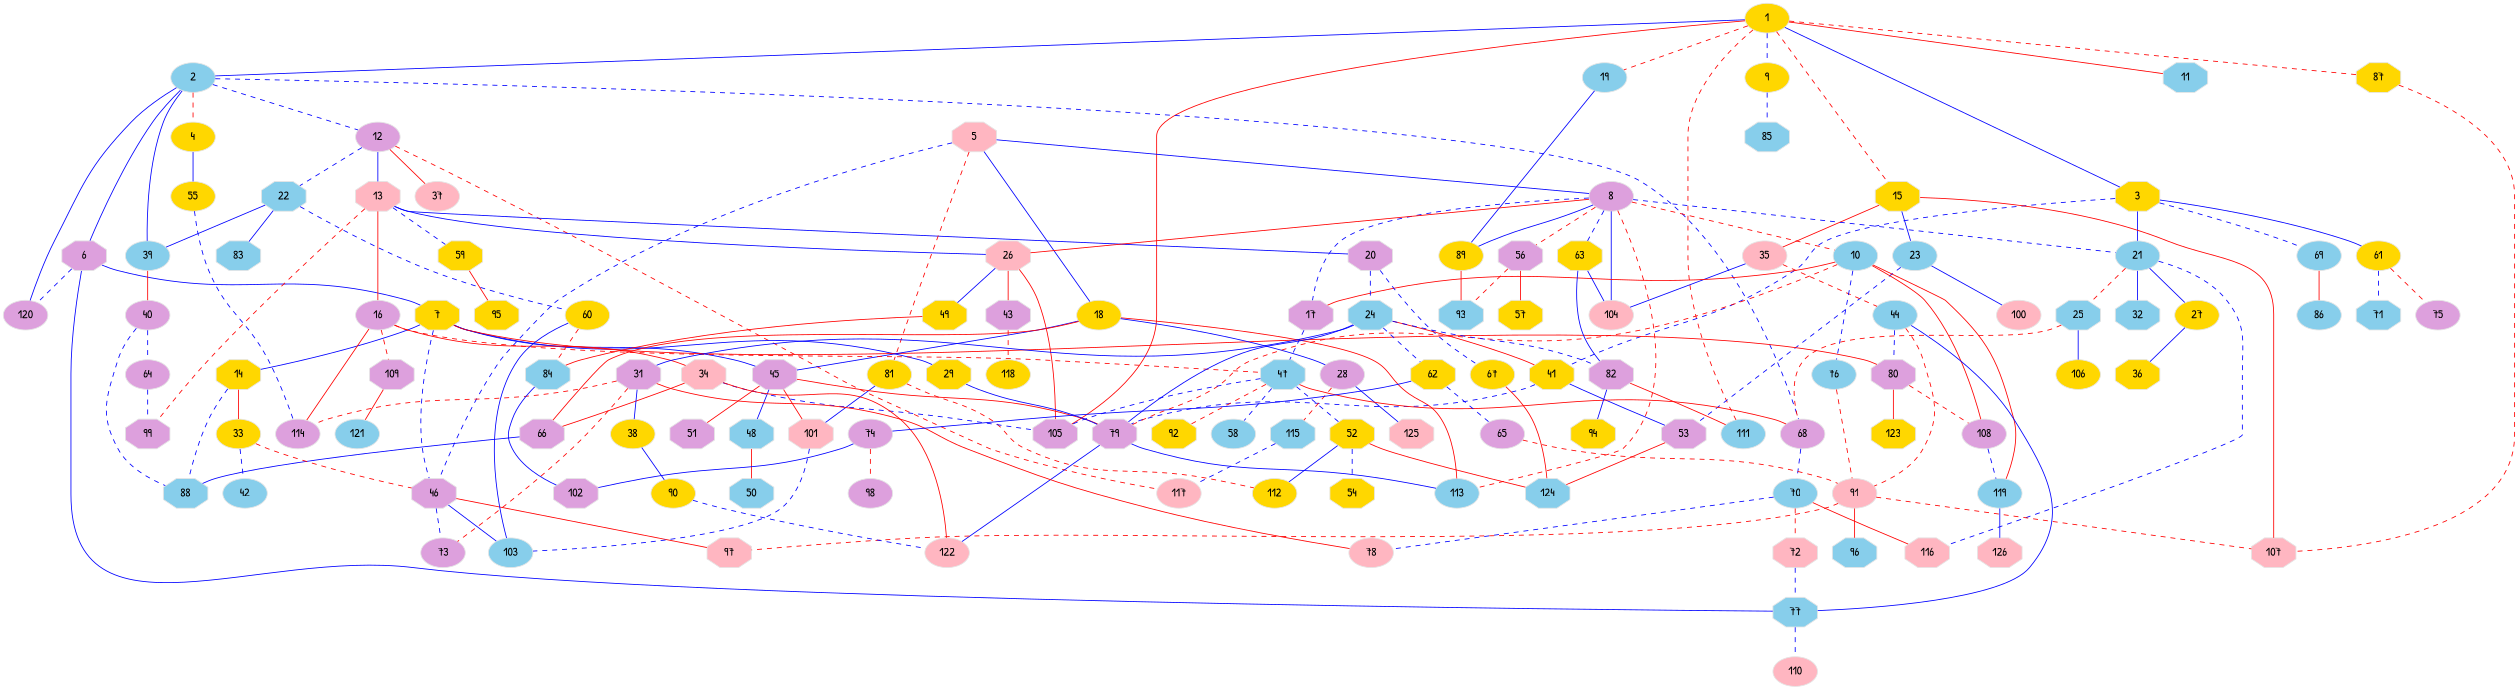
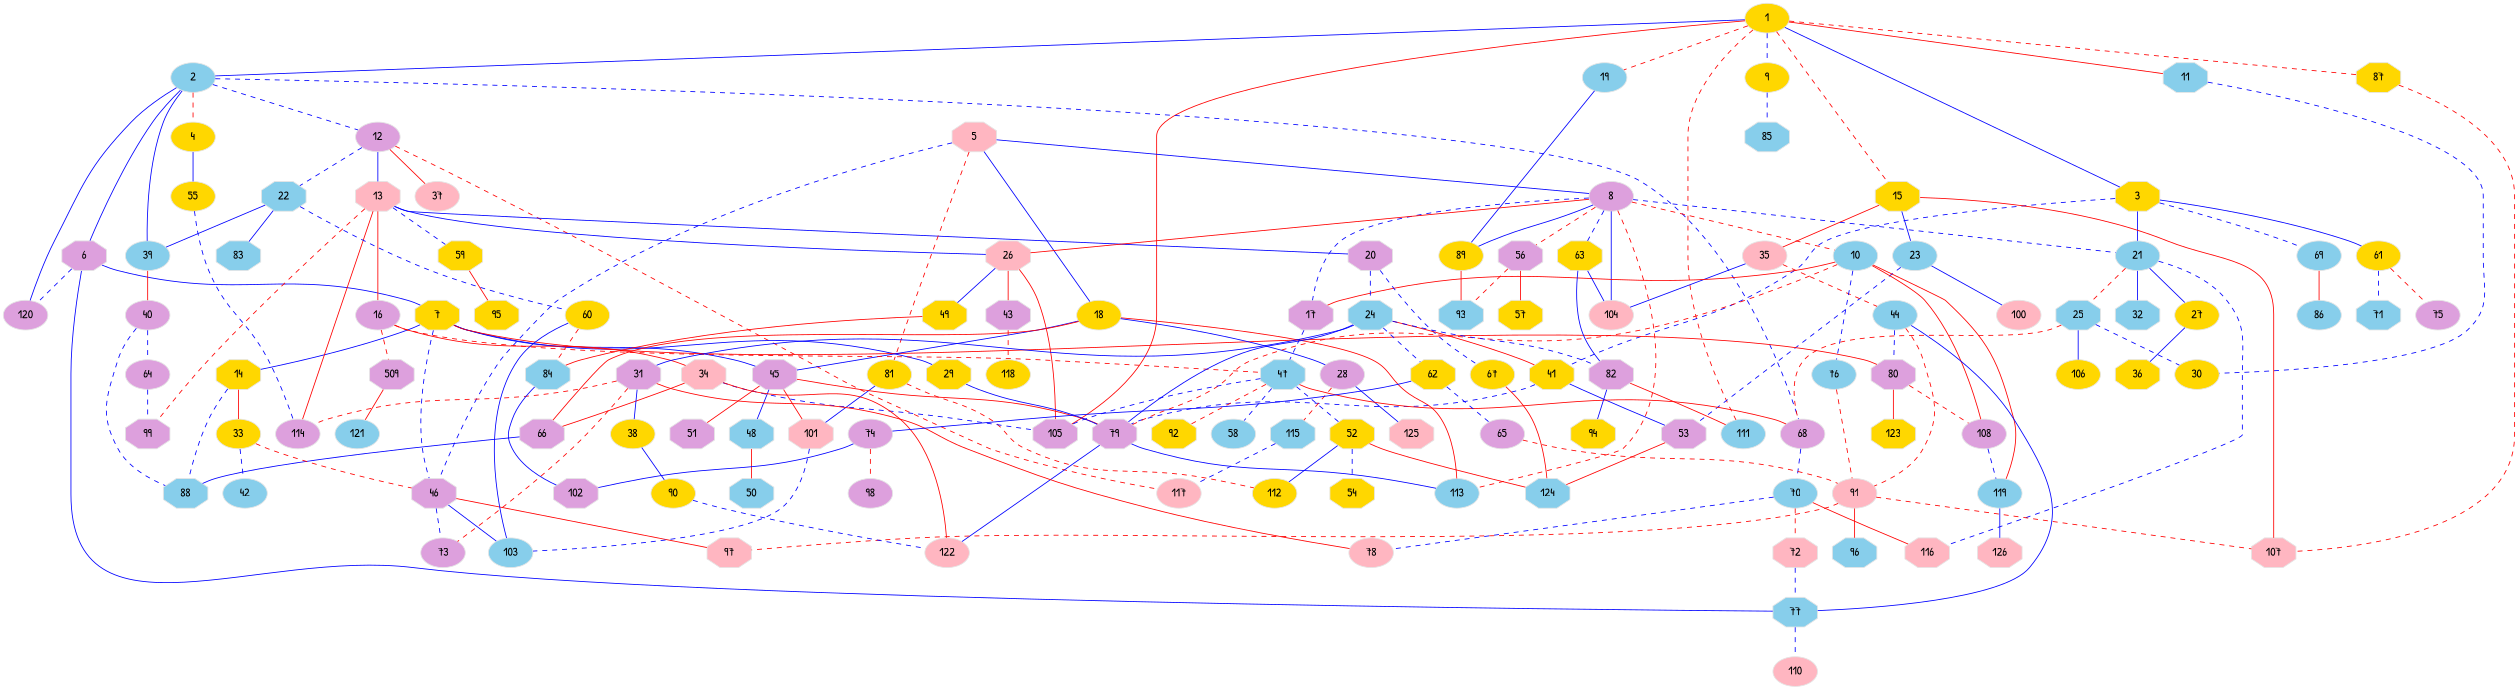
edge "16" -- "114": now "13" -- "114"
node "109": label "109" -> "509"
node "30": added
